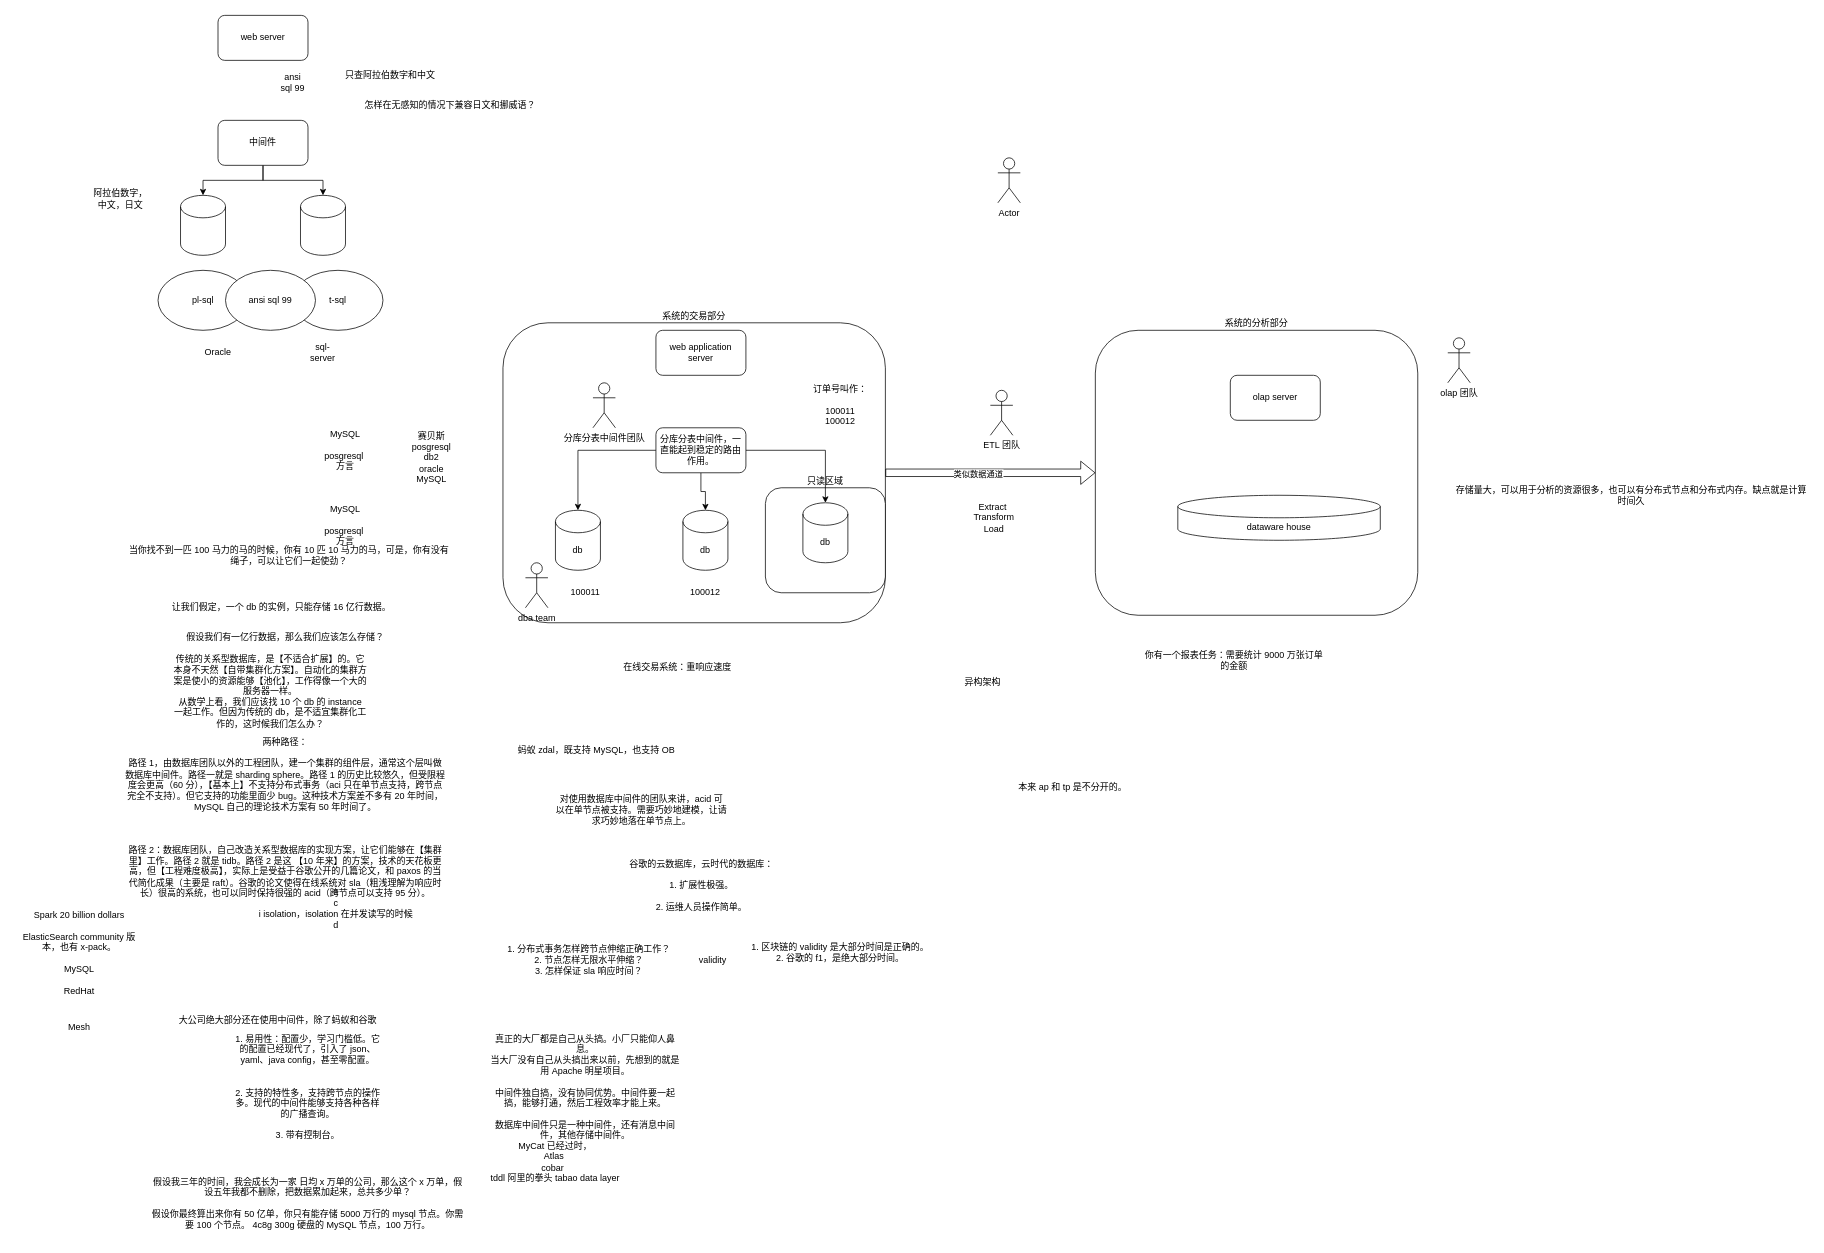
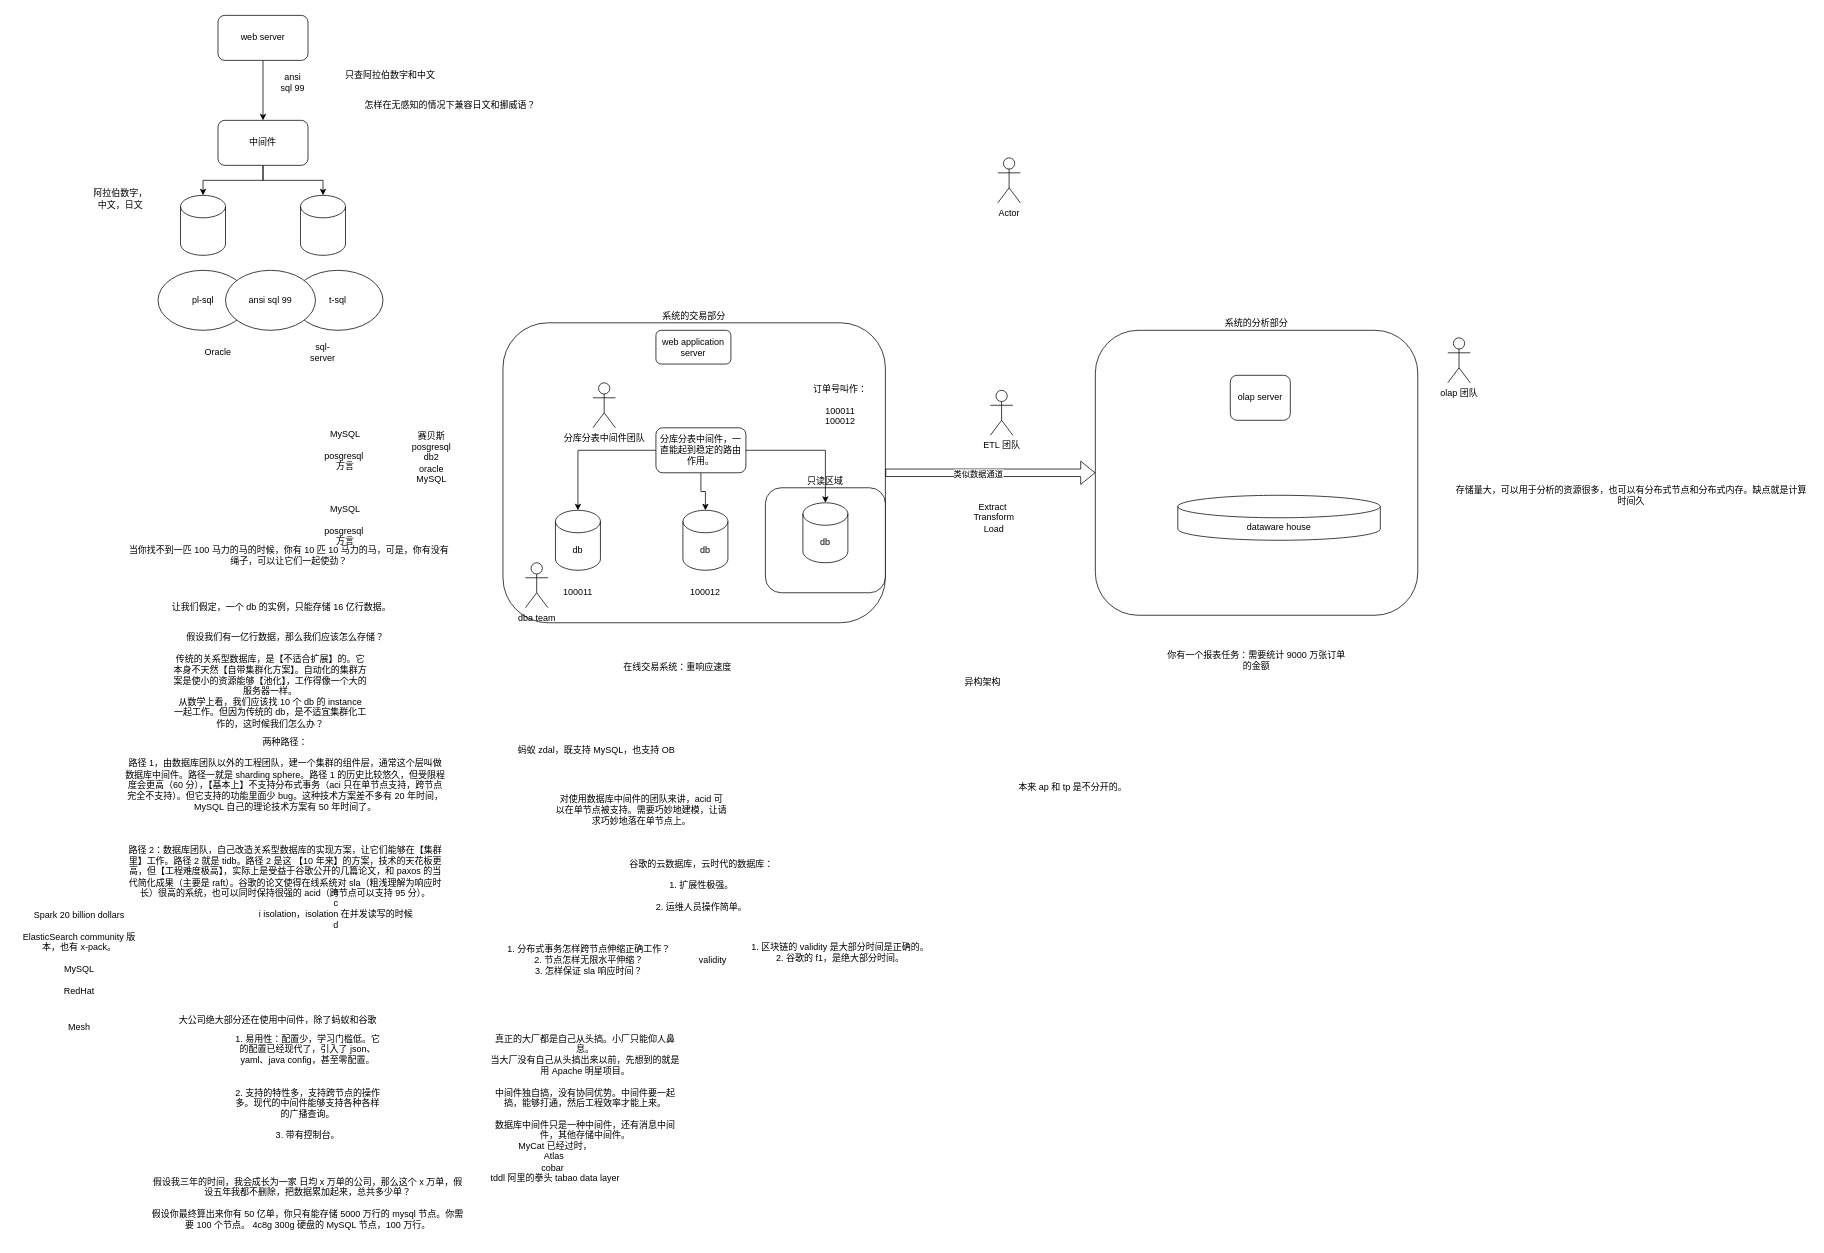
edge "web server" -> "中间件": added
node "web application server": size 90x45 -> 75x34
node "olap server": size 90x45 -> 60x45
node "100011": moved (585, 593) -> (578, 593)
node "你有一个报表任务：需要统计 9000 万张订单的金额": moved (1234, 660) -> (1257, 660)
